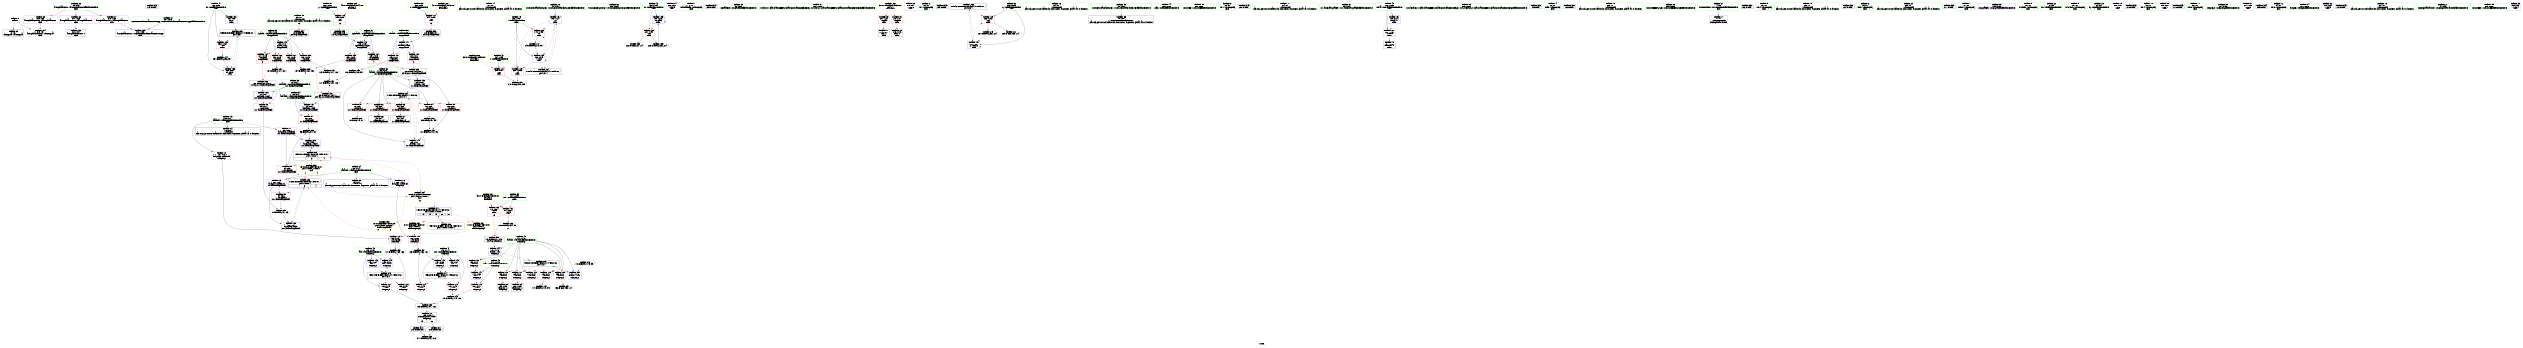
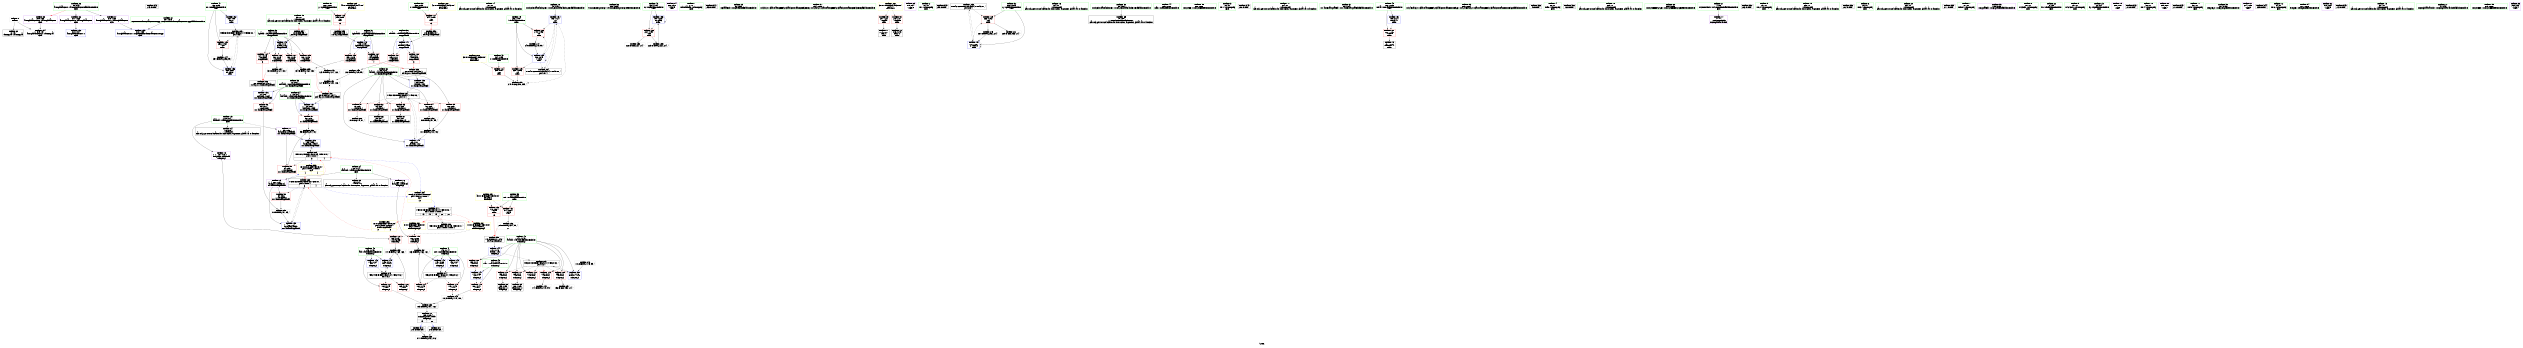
edge "NodeID: 154" -> "NodeID: 125": now "NodeID: 154" -> "NodeID: 259"
